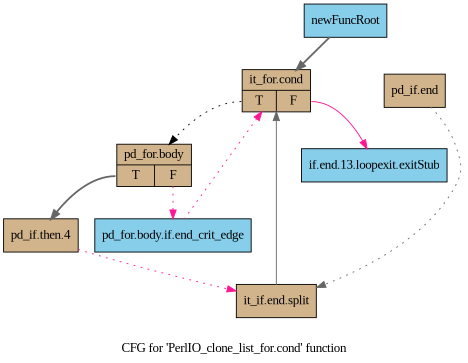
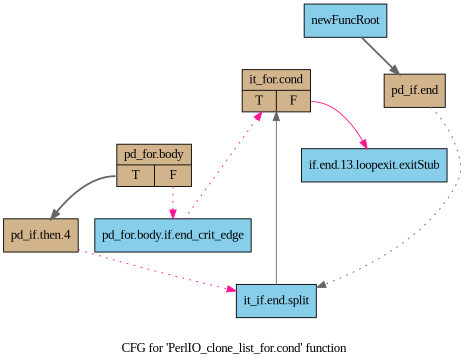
edge "newFuncRoot" -> "it_for.cond": now "newFuncRoot" -> "pd_if.end"
edge "it_for.cond" -> "pd_for.body": removed
node "it_if.end.split": fillcolor tan -> skyblue
